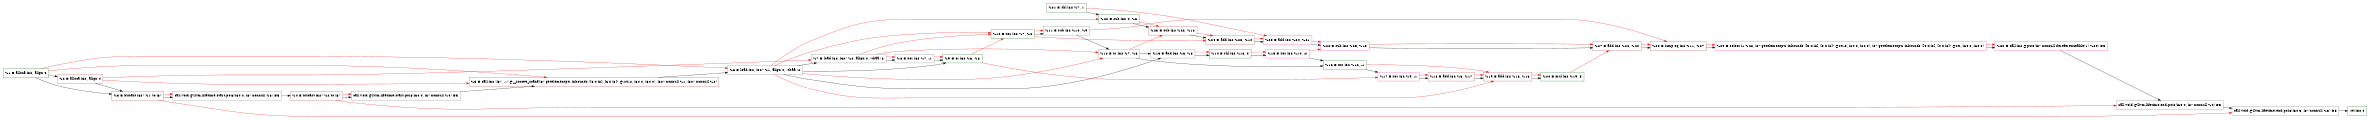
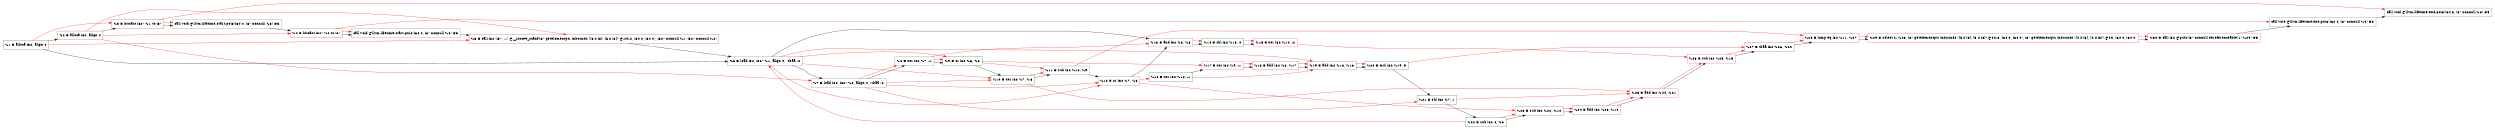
edge "%6 = load i32, i32* %1, align 4, !tbaa !2" -> "%22 = sub i32 4, %6": reversed
edge "%2 = alloca i32, align 4" -> "%4 = bitcast i32* %2 to i8*": added
edge "%10 = xor i32 %7, %6" -> "%24 = add i32 %23, %10": now "%10 = xor i32 %7, %6" -> "%25 = add i32 %24, %21"
node "%27 = add i32 %26, %20": label "%27 = add i32 %26, %20" -> "%27 = tbaa i32 %26, %20"
edge "%9 = or i32 %6, %8" -> "%10 = xor i32 %7, %6": color red -> black
edge "%8 = xor i32 %7, -1" -> "%13 = and i32 %6, %8": added
edge "%1 = alloca i32, align 4" -> "%6 = load i32, i32* %1, align 4, !tbaa !2": color red -> black
edge "%15 = xor i32 %14, -2" -> "%16 = xor i32 %12, -1": removed
edge "%9 = or i32 %6, %8" -> "%11 = sub i32 %10, %9": added
edge "%12 = or i32 %7, %6" -> "%16 = xor i32 %12, -1": color black -> red
edge "%6 = load i32, i32* %1, align 4, !tbaa !2" -> "%9 = or i32 %6, %8": color black -> red
edge "%20 = mul i32 %19, 5" -> "%21 = shl i32 %7, 1": added
edge "%1 = alloca i32, align 4" -> "%3 = bitcast i32* %1 to i8*": color black -> red
edge "%7 = load i32, i32* %2, align 4, !tbaa !2" -> "%21 = shl i32 %7, 1": added
node "ret i32 0": removed
